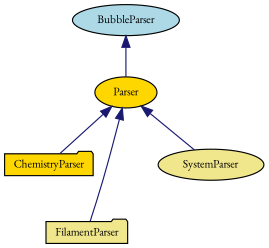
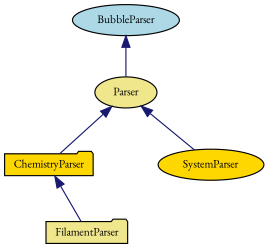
node "Parser": fillcolor gold -> khaki
node "SystemParser": fillcolor khaki -> gold
edge "FilamentParser" -> "Parser": now "FilamentParser" -> "ChemistryParser"
